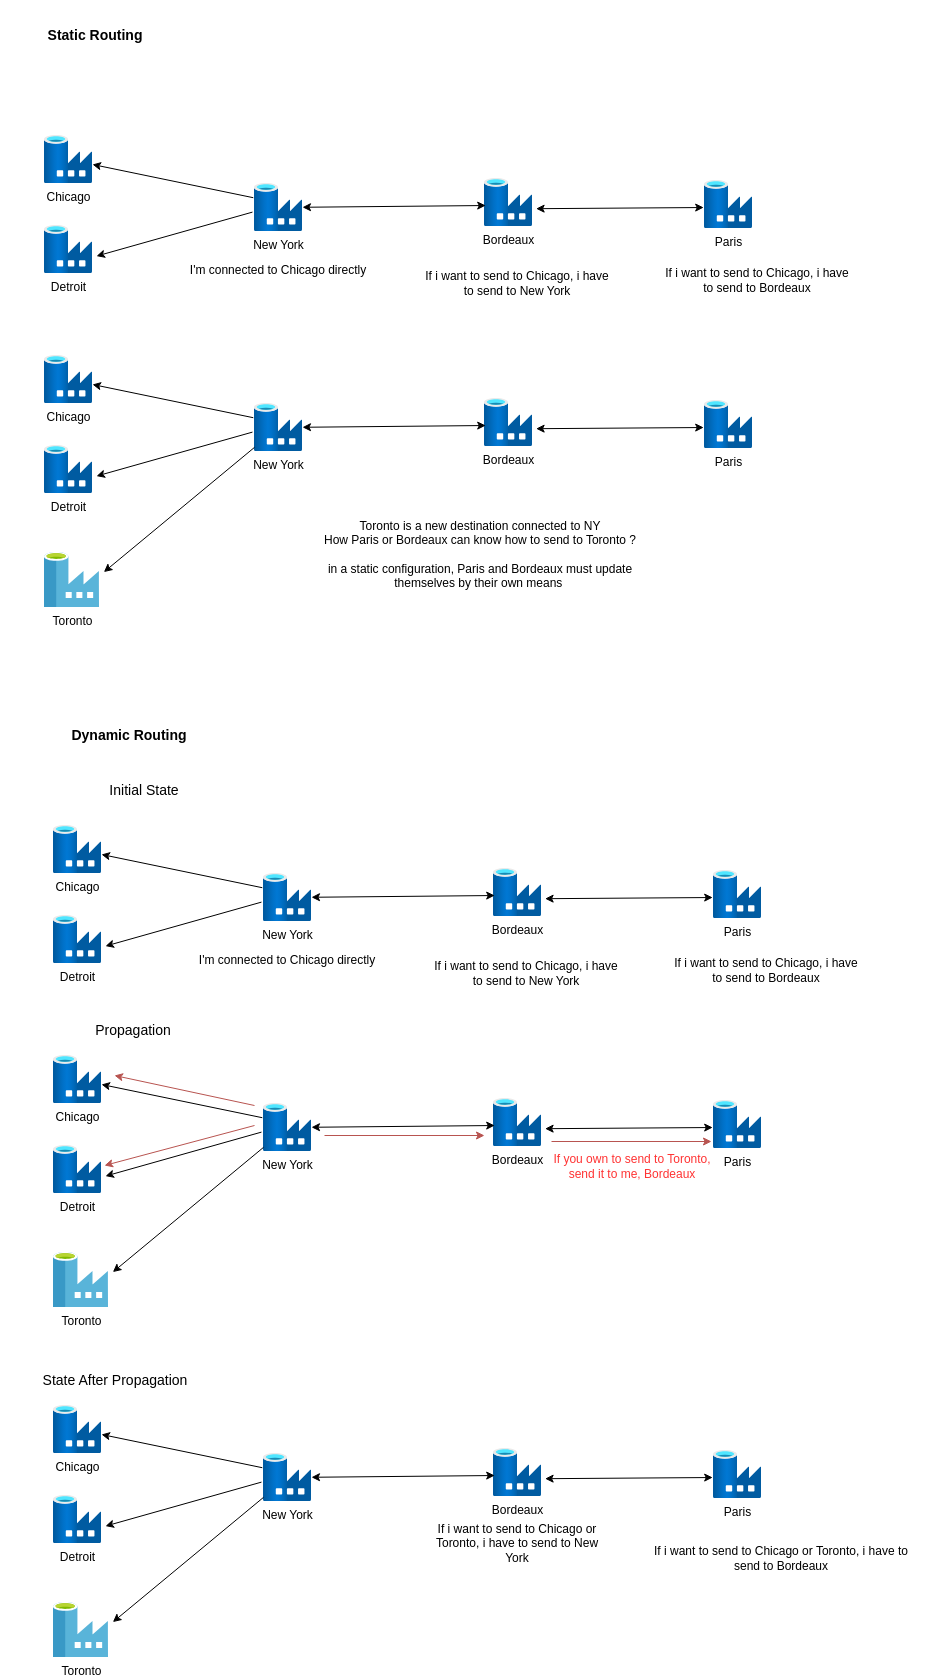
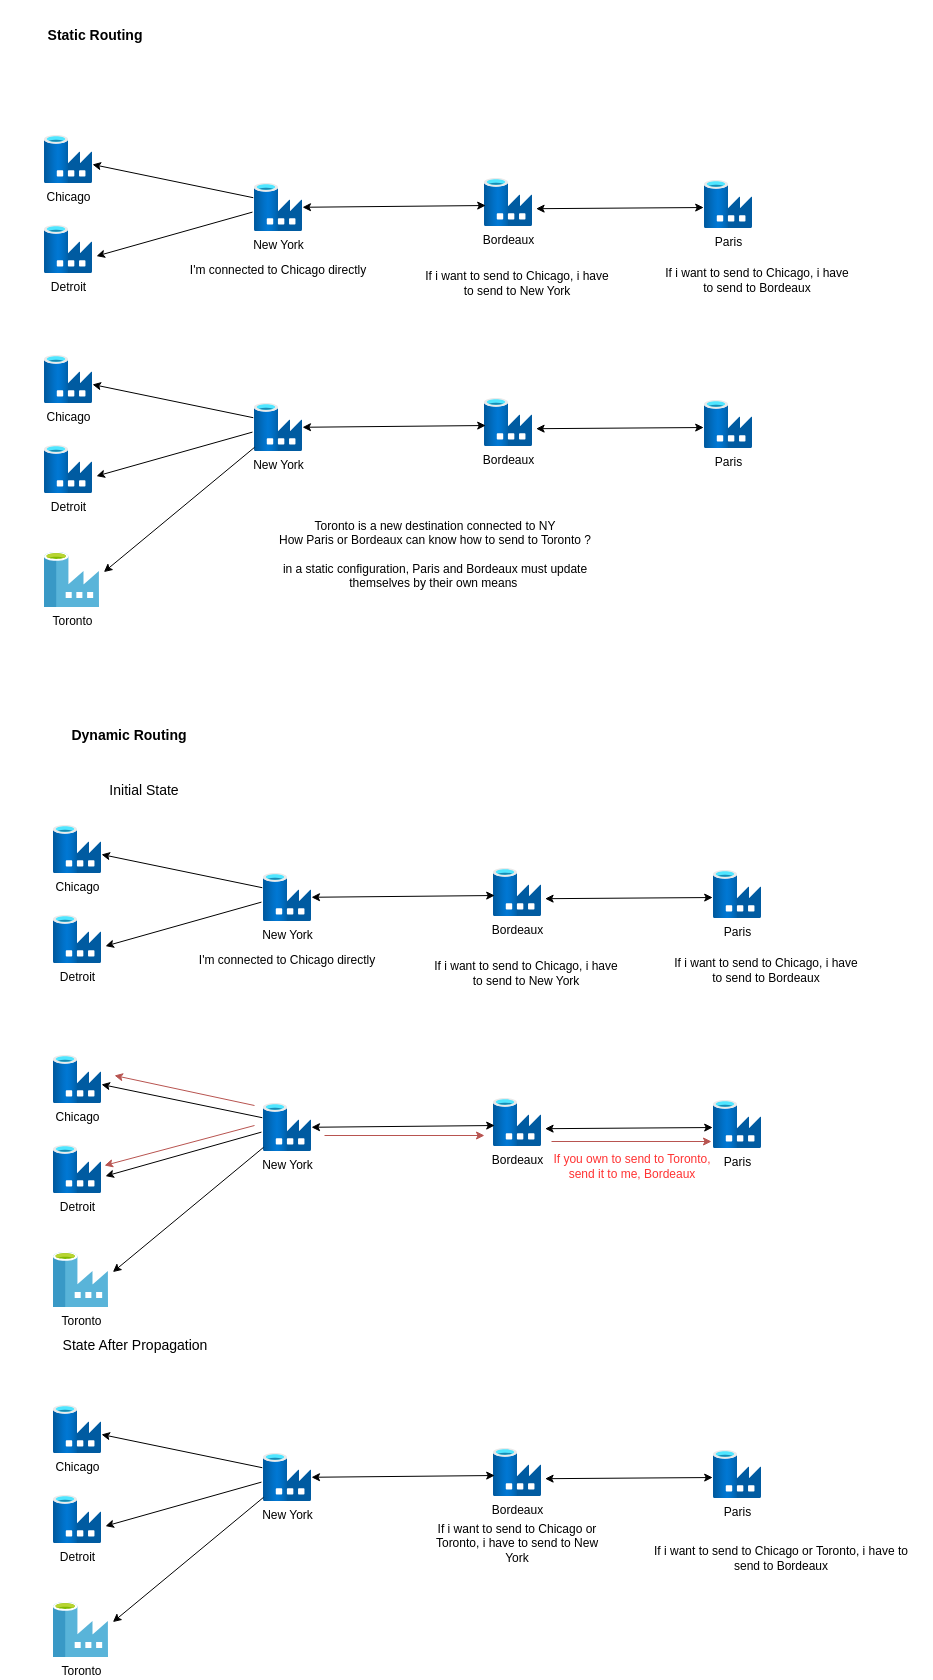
node "Toronto is a new destination connected to NY How Paris or Bordeaux can know how to send to Toronto ? in a static configuration, Paris and Bordeaux must update themselves by their own means": moved (481, 554) -> (436, 554)
node "Propagation": removed
node "State After Propagation": moved (116, 1381) -> (136, 1346)
